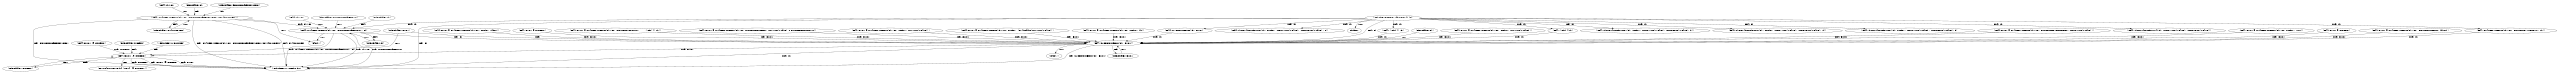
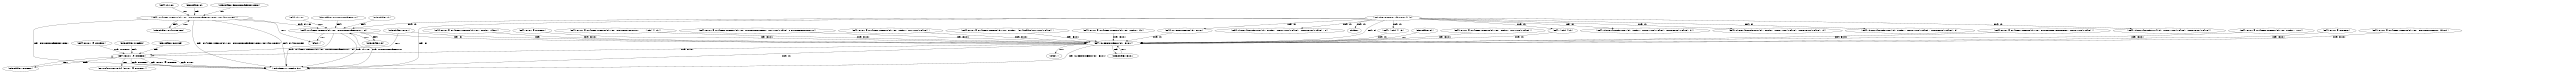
edge "(Identifier,CURLOPT_PROGRESSDATA)" -> "(Call,curl_easy_setopt(ch->cp, CURLOPT_PROGRESSDATA, ch))": label "AST: " -> "CFG: "
edge "(MethodParameterIn,first_curl *ch)" -> "1000117": label "AST: " -> "DDG: ch"
node "(Call,curl_easy_setopt(ch->cp, CURLOPT_FNMATCH_DATA, ch))": removed
node "(MethodReturn,FAILURE)": label "(MethodReturn,FAILURE)" -> "(Identifier,FAILURE)"
node "(ControlStructure,if (tcurl != CURLE_OK))": label "(ControlStructure,if (tcurl != CURLE_OK))" -> "(ControlStructure,if (error != CURLE_OK))"
